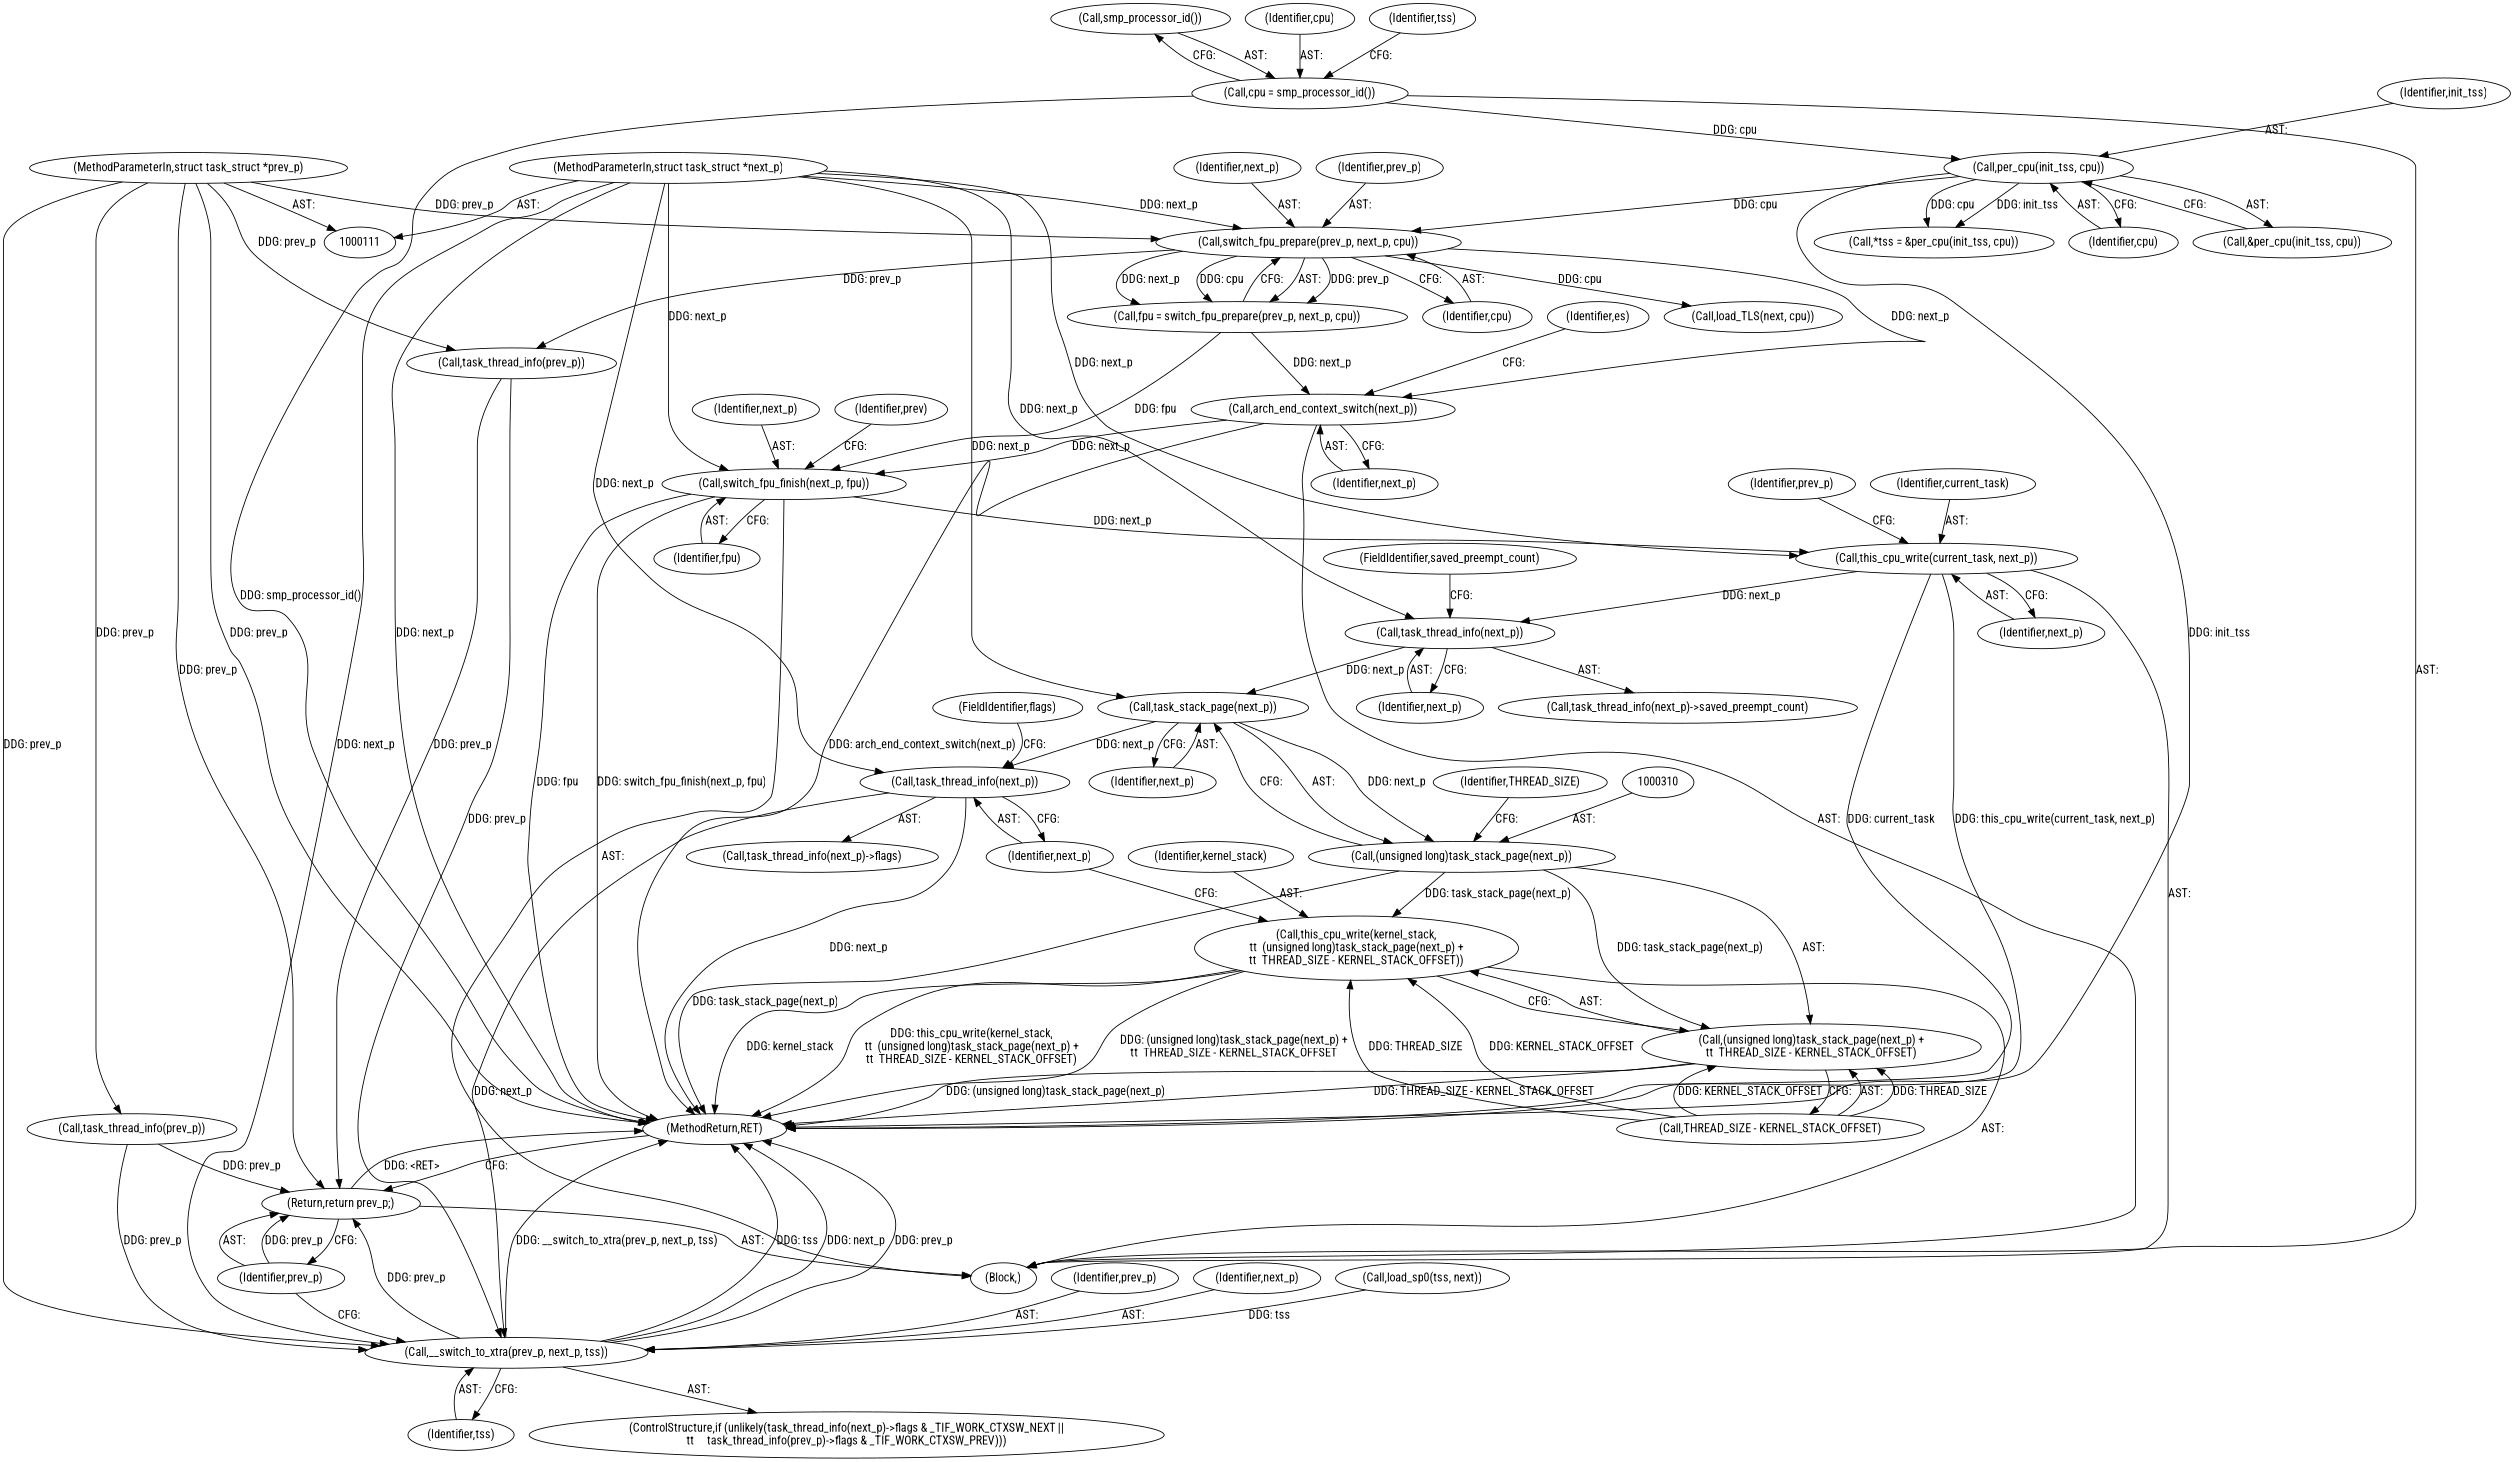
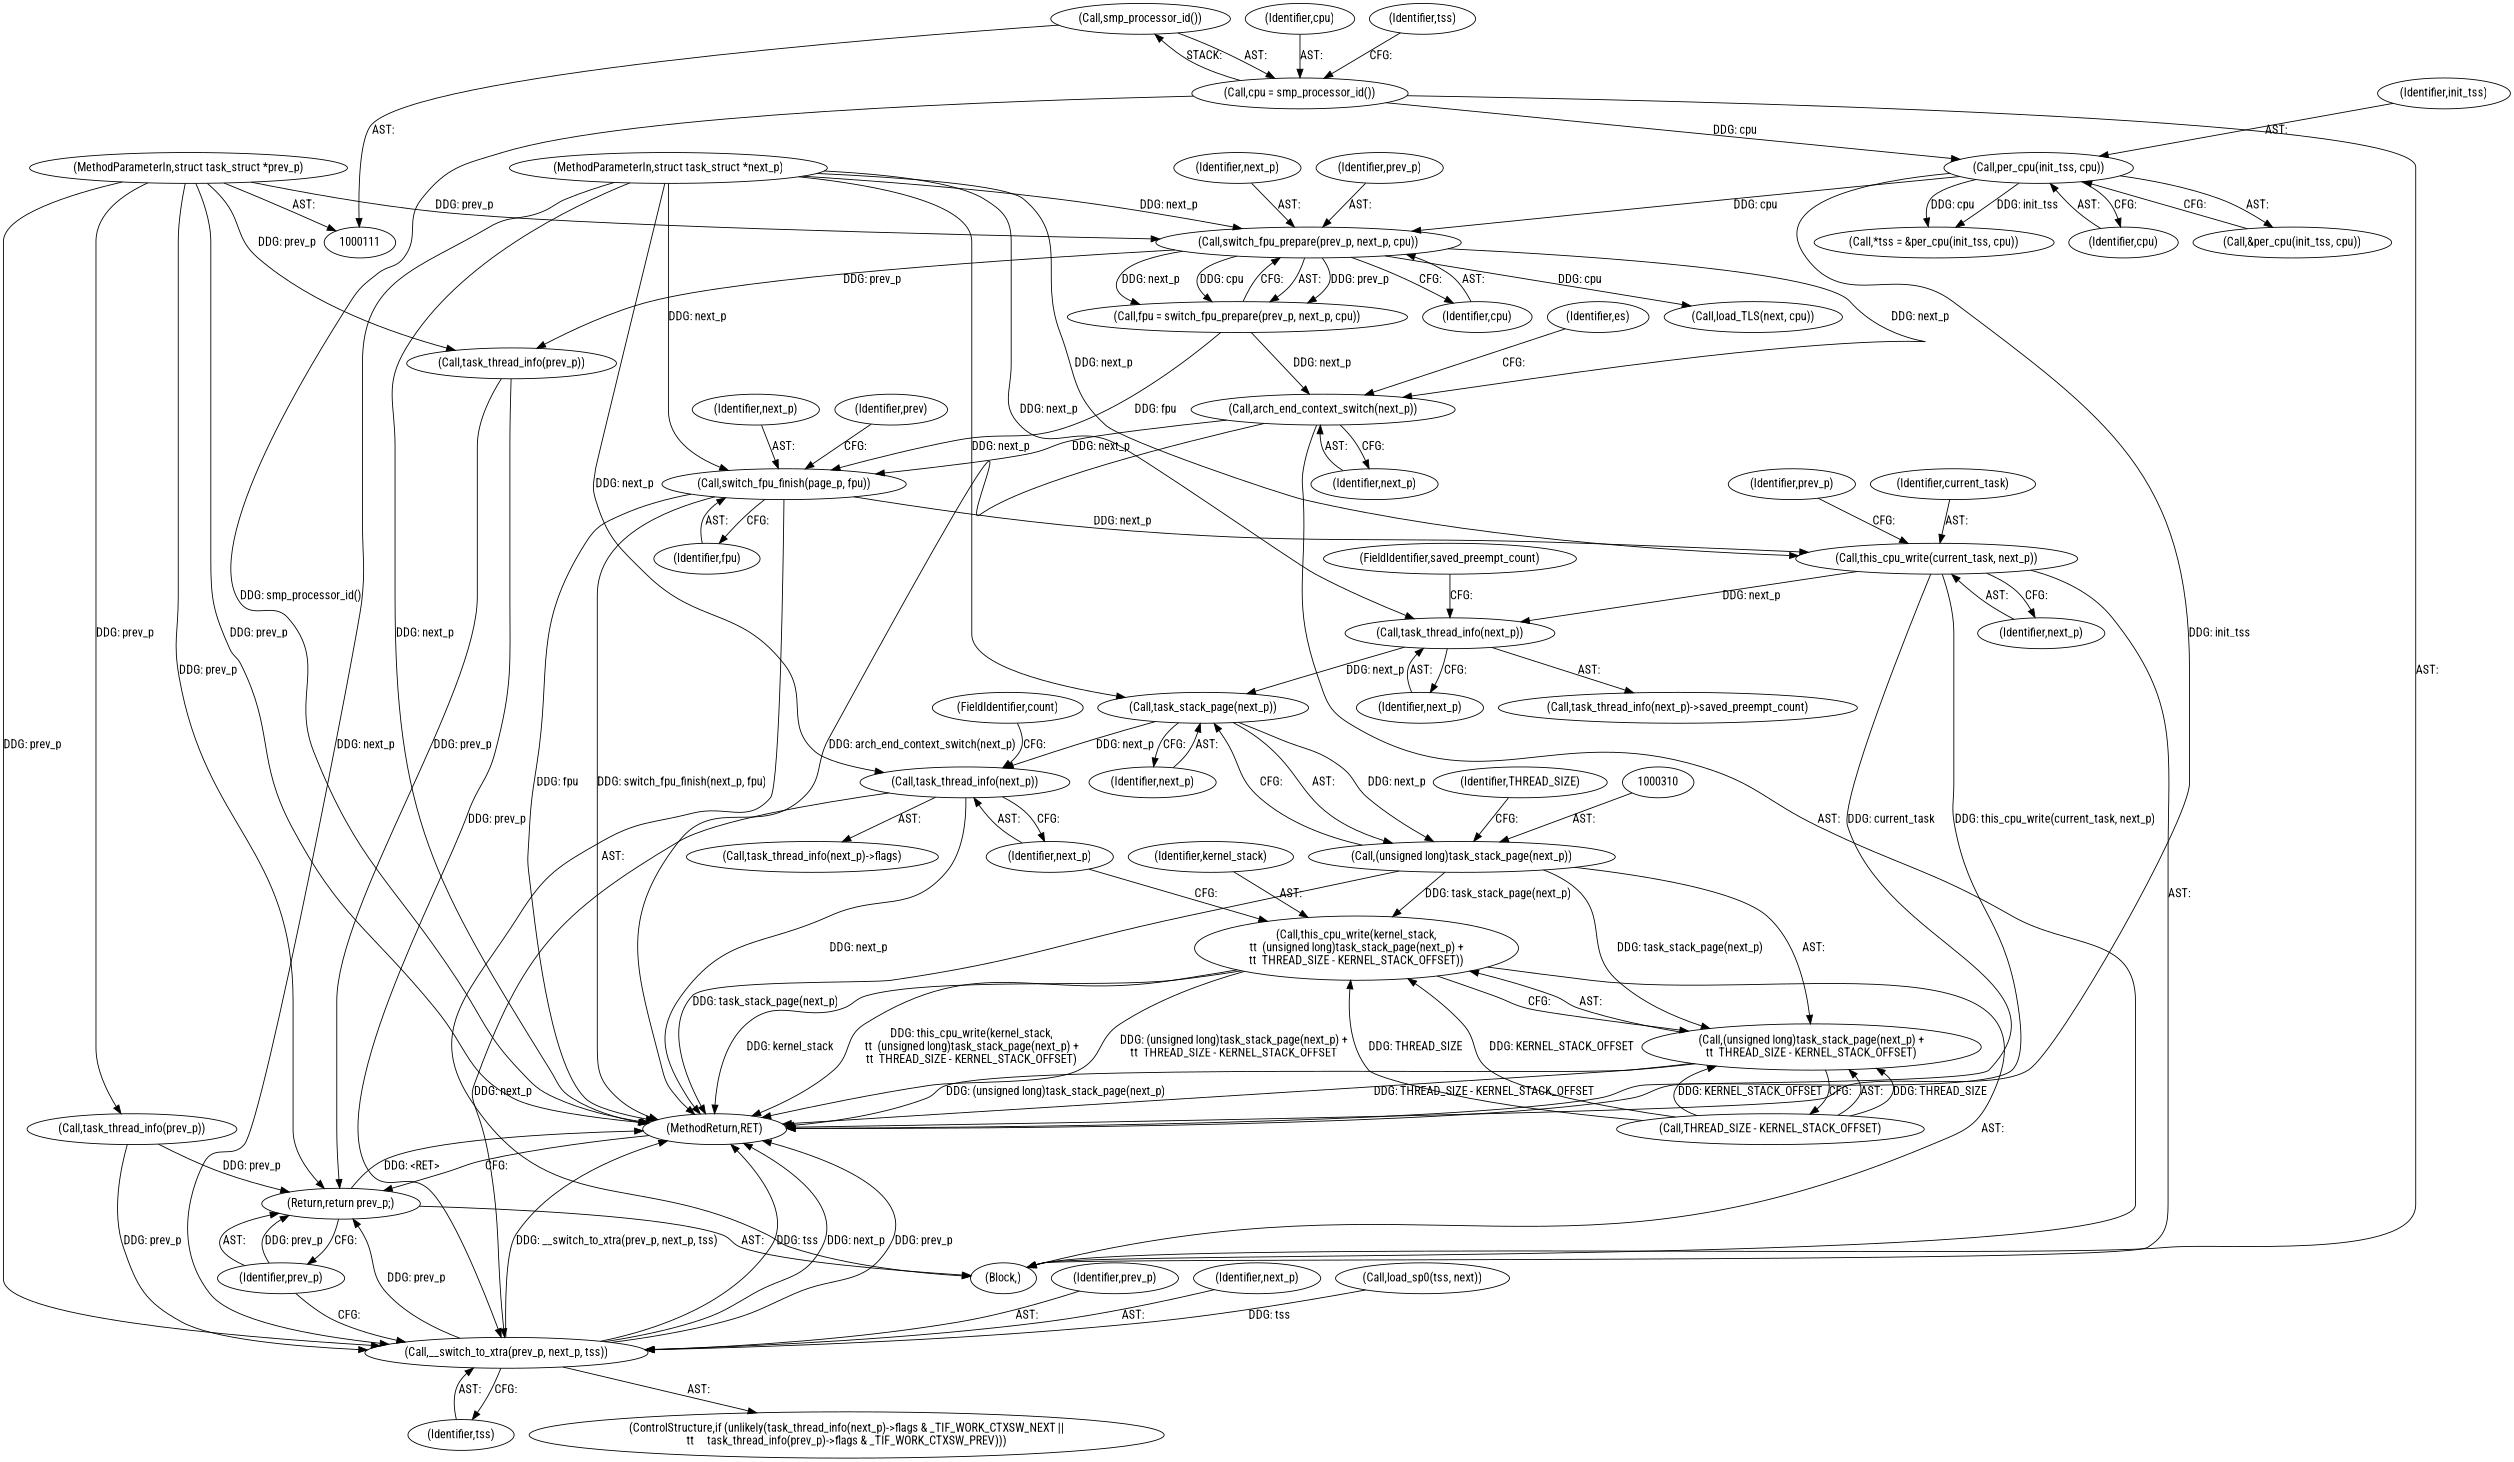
edge "(Call,cpu = smp_processor_id())" -> "(Call,smp_processor_id())": label "CFG: " -> "STACK: "
edge "(MethodParameterIn,struct task_struct *next_p)" -> "1000111": now "(Call,smp_processor_id())" -> "1000111"
node "(Call,switch_fpu_finish(next_p, fpu))": label "(Call,switch_fpu_finish(next_p, fpu))" -> "(Call,switch_fpu_finish(page_p, fpu))"
node "(FieldIdentifier,flags)": label "(FieldIdentifier,flags)" -> "(FieldIdentifier,count)"
